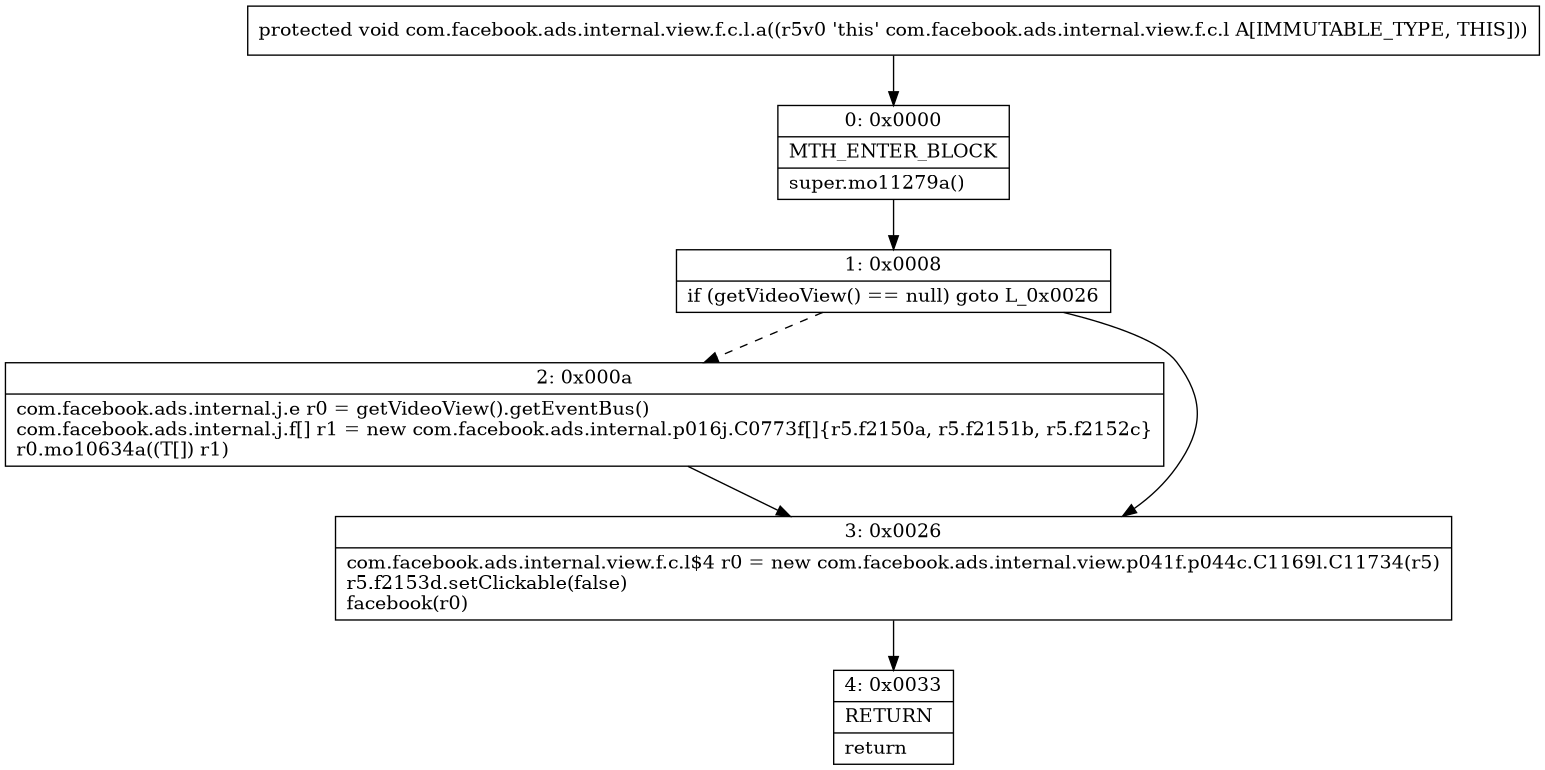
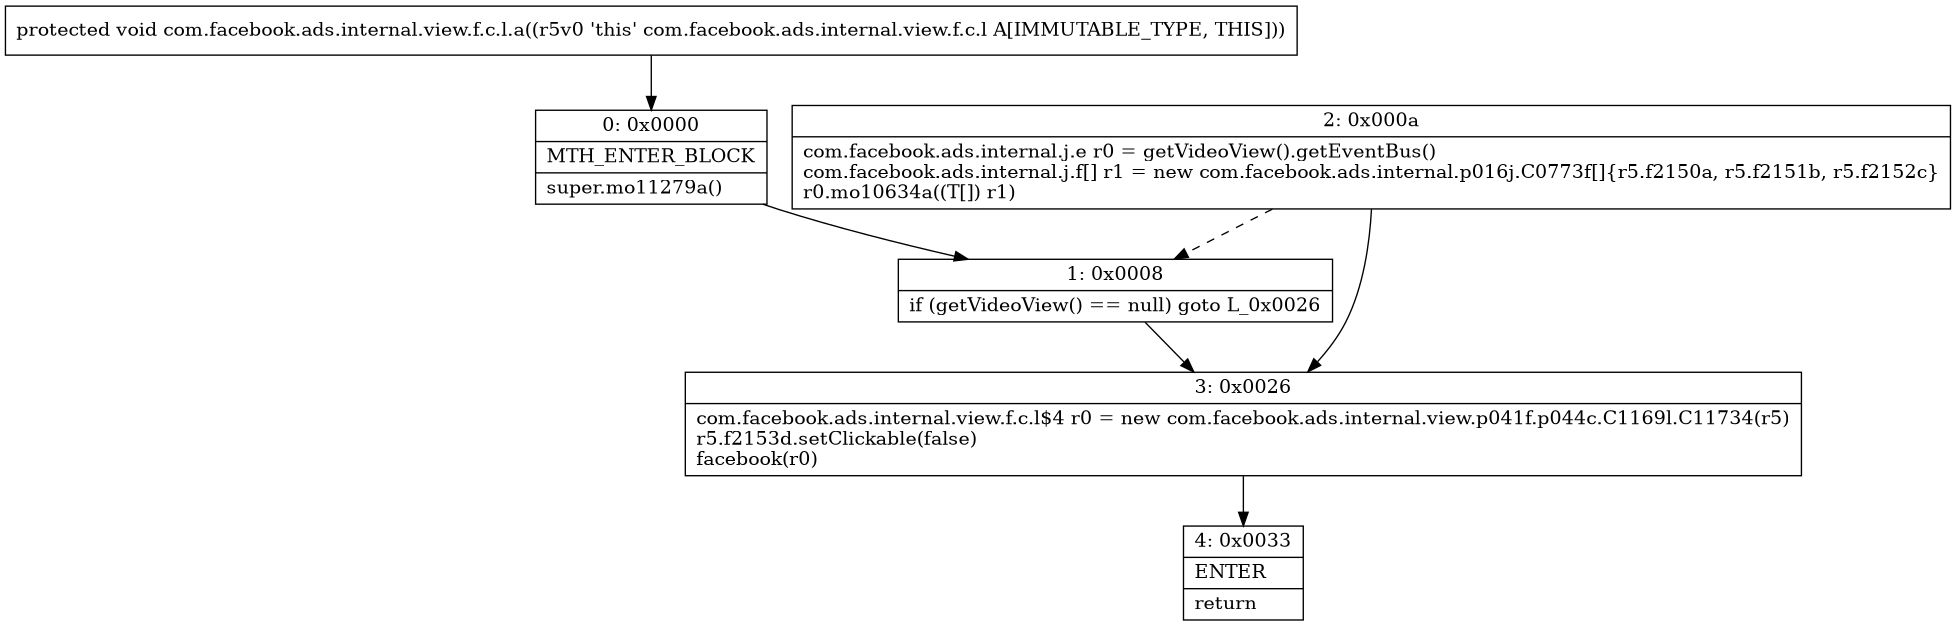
edge "1: 0x0008" -> "2: 0x000a": reversed
node "4: 0x0033": text "RETURN" -> "ENTER"
